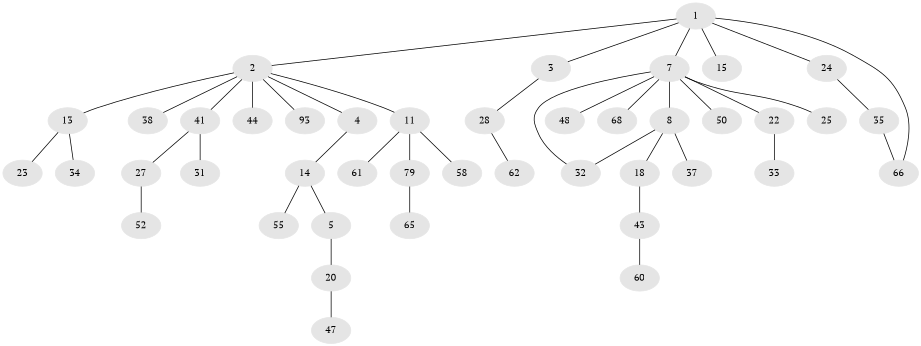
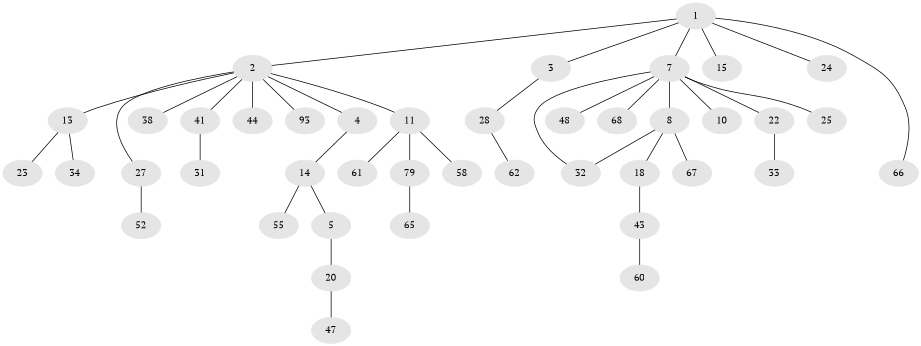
node "50": label "50" -> "10"
node "35": removed
edge "41" -- "27": now "2" -- "27"
node "37": label "37" -> "67"
